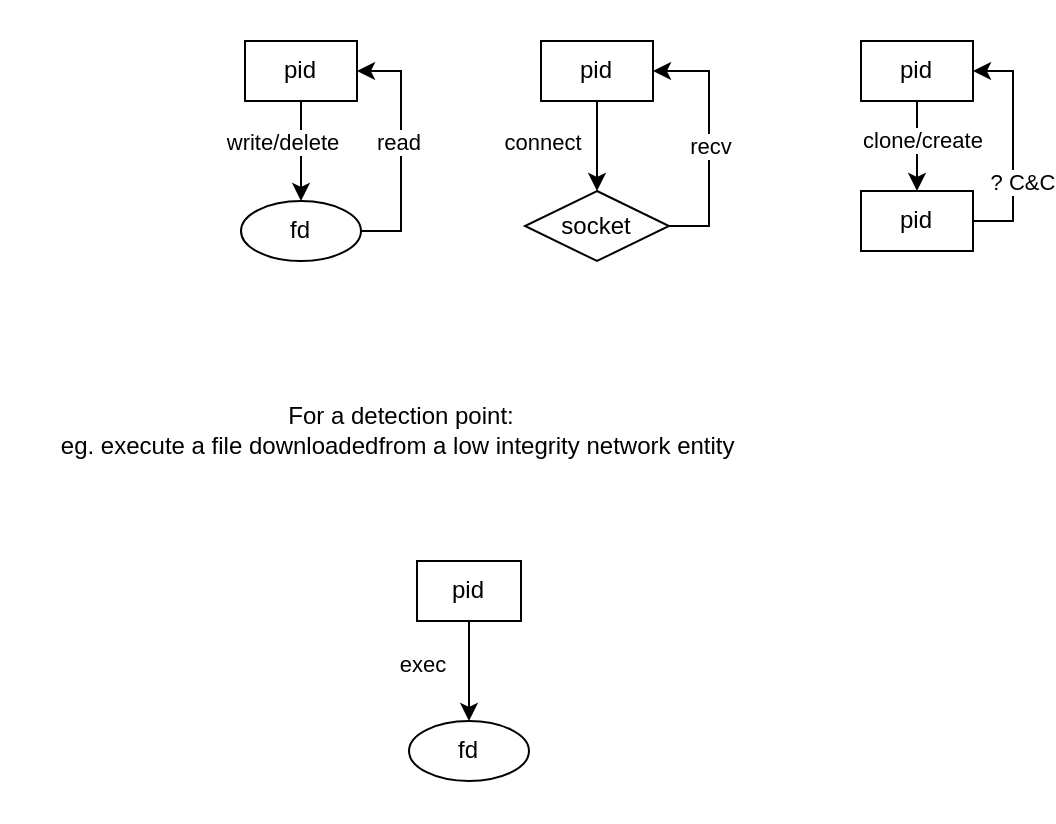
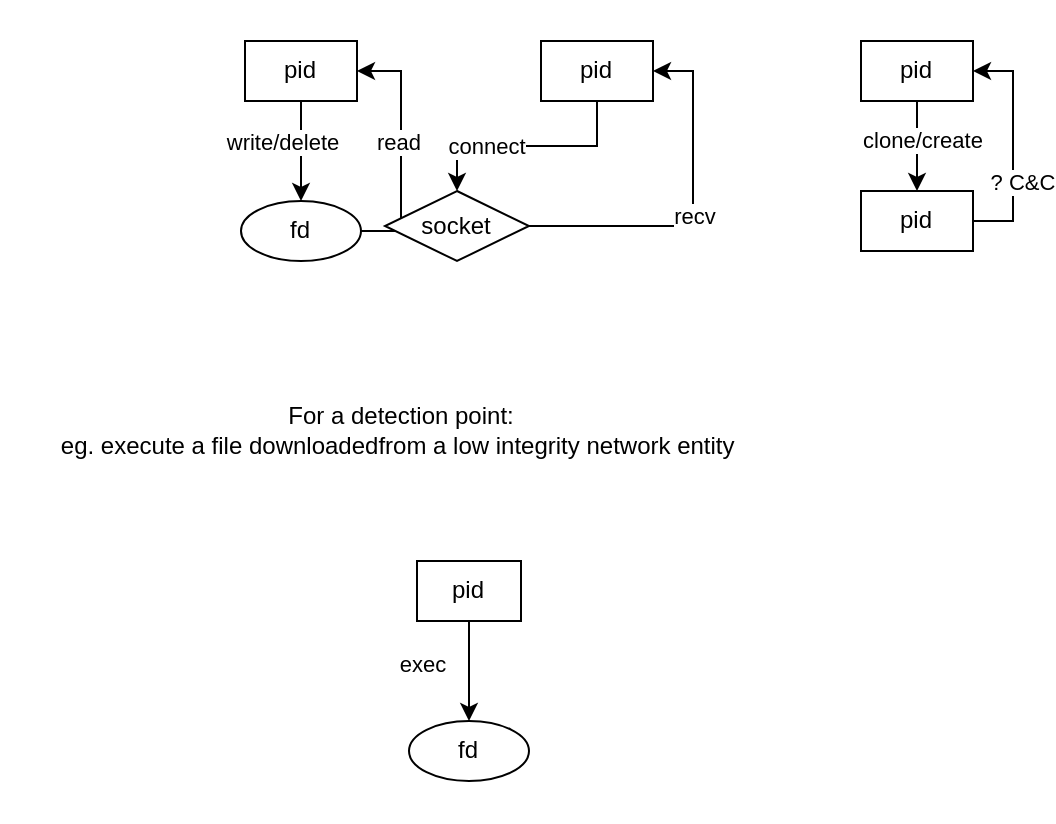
node "socket": moved (597, 226) -> (457, 226)
